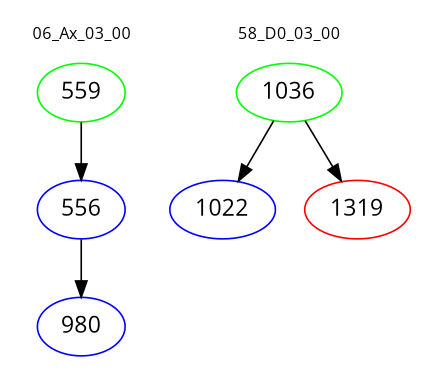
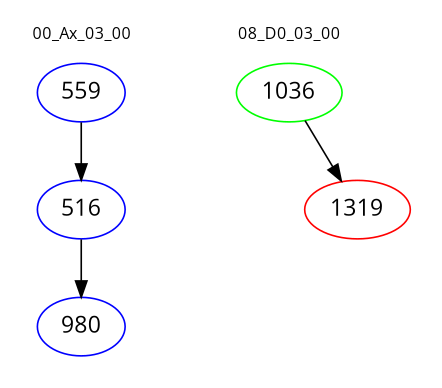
cluster "06_Ax_03_00": label "06_Ax_03_00" -> "00_Ax_03_00"
cluster "58_D0_03_00": label "58_D0_03_00" -> "08_D0_03_00"
node "559": color green -> blue
node "556": label "556" -> "516"
node "1022": removed
